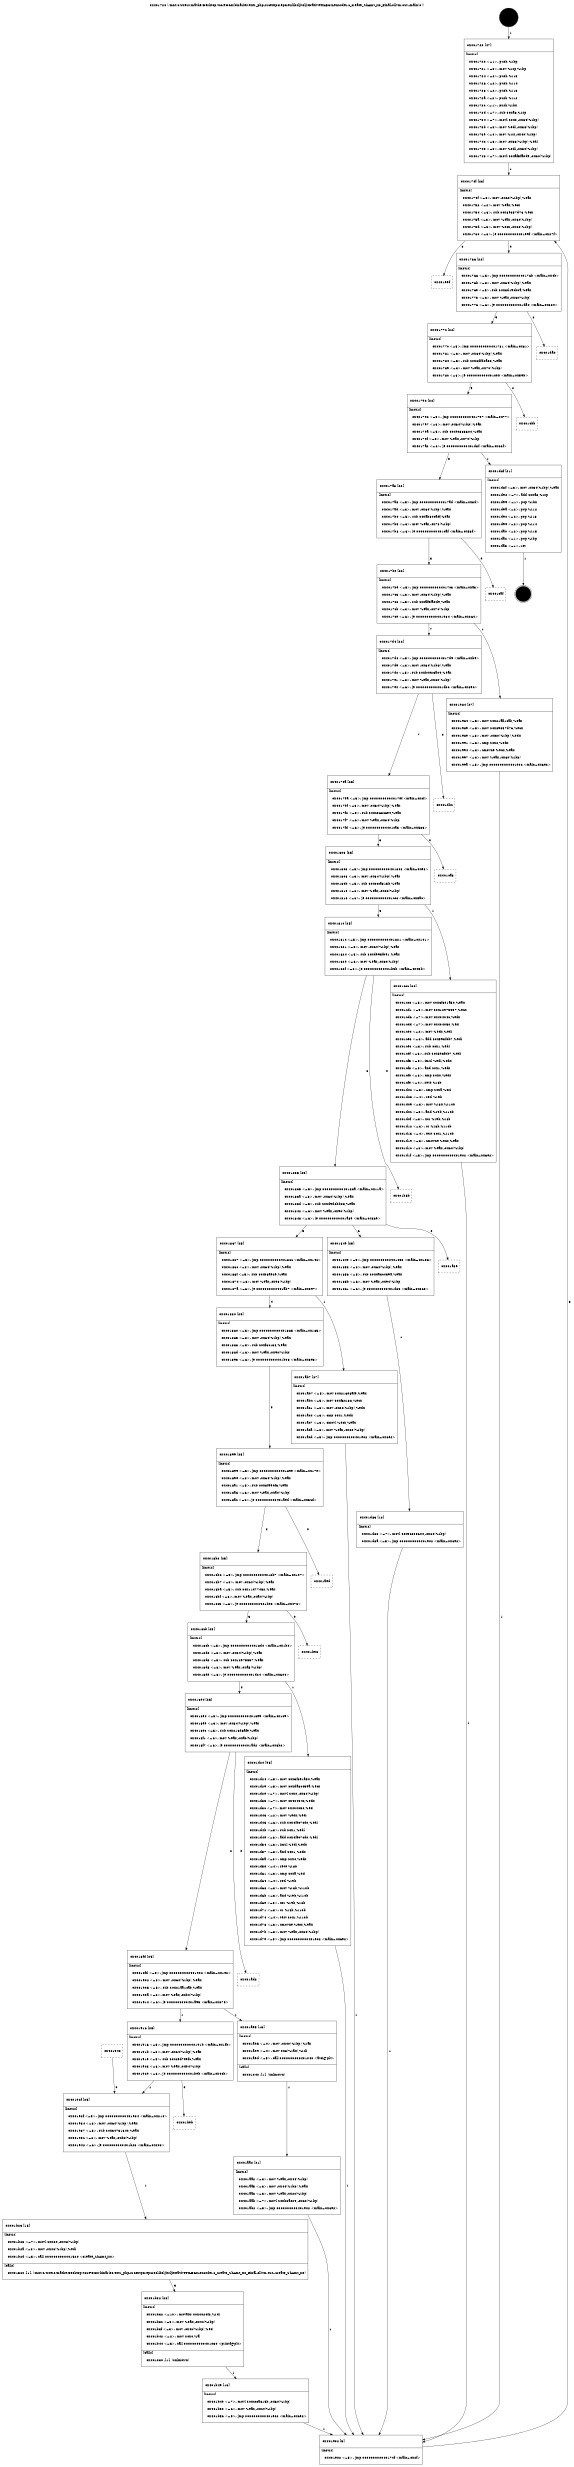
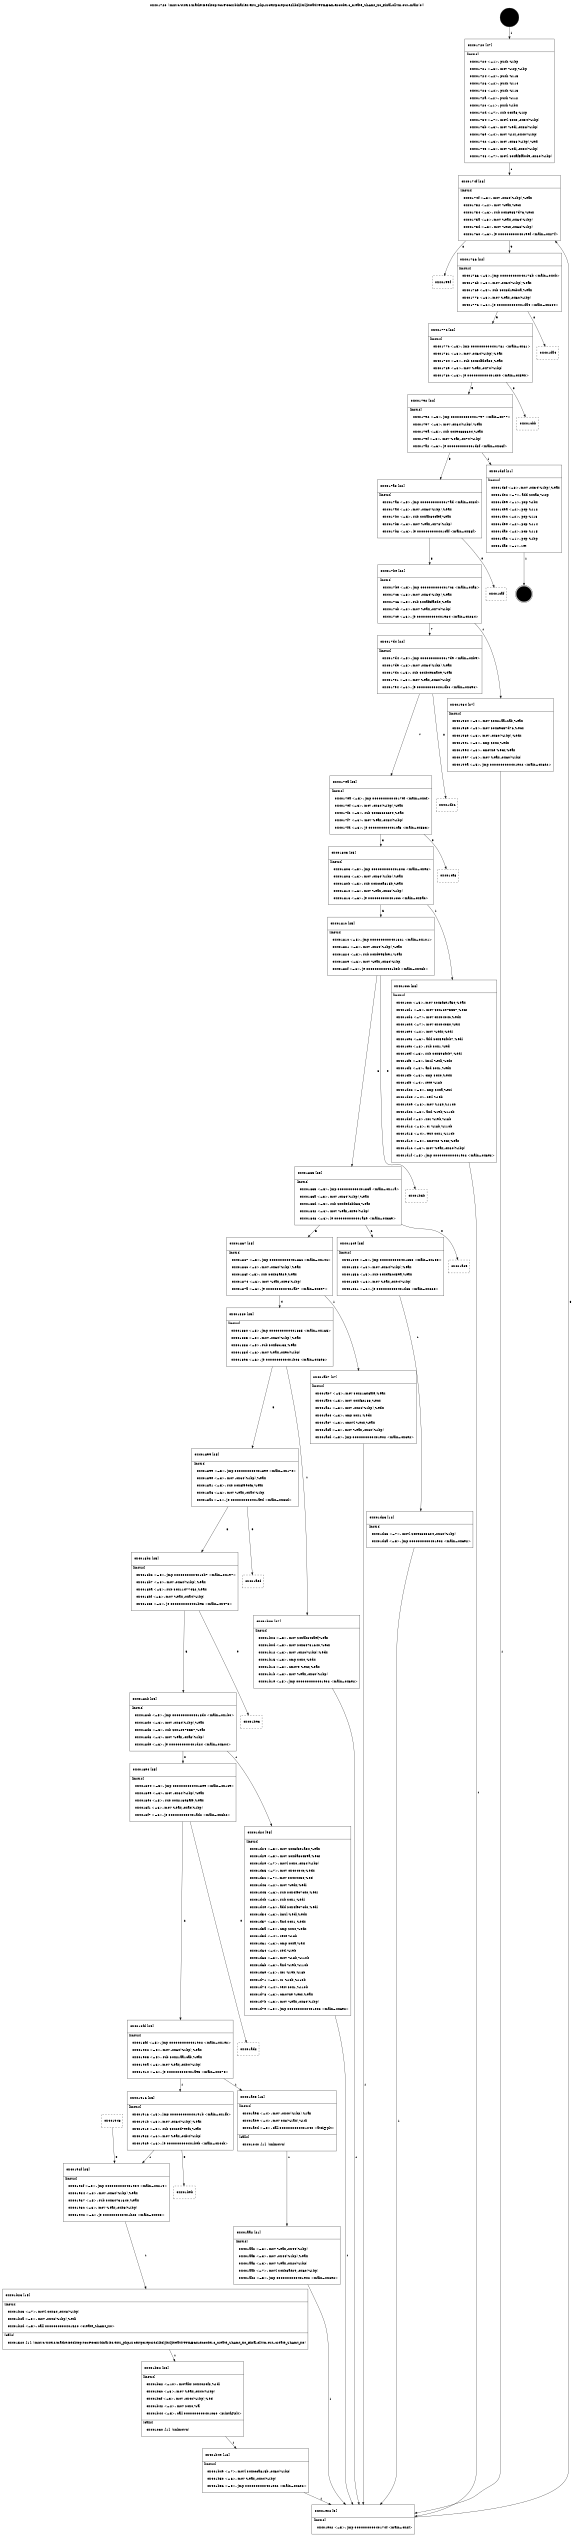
node "0x401b08 [27]": added
edge "0x401b23 [15]" -> "0x401b32 [23]": label " 6" -> " 1"
